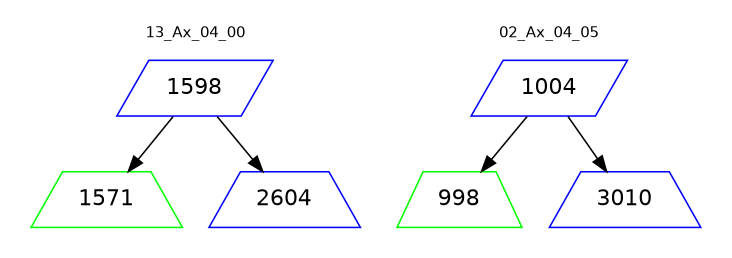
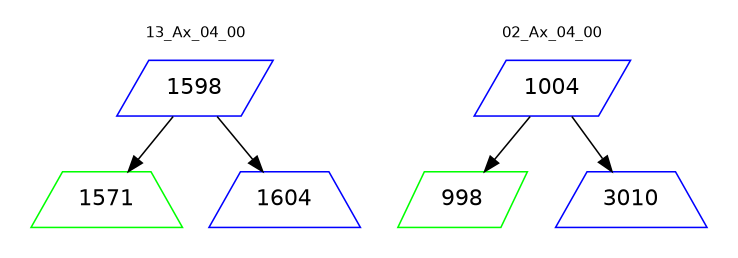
cluster "02_Ax_04_05": label "02_Ax_04_05" -> "02_Ax_04_00"
node "2604": label "2604" -> "1604"
node "998": shape trapezium -> parallelogram
